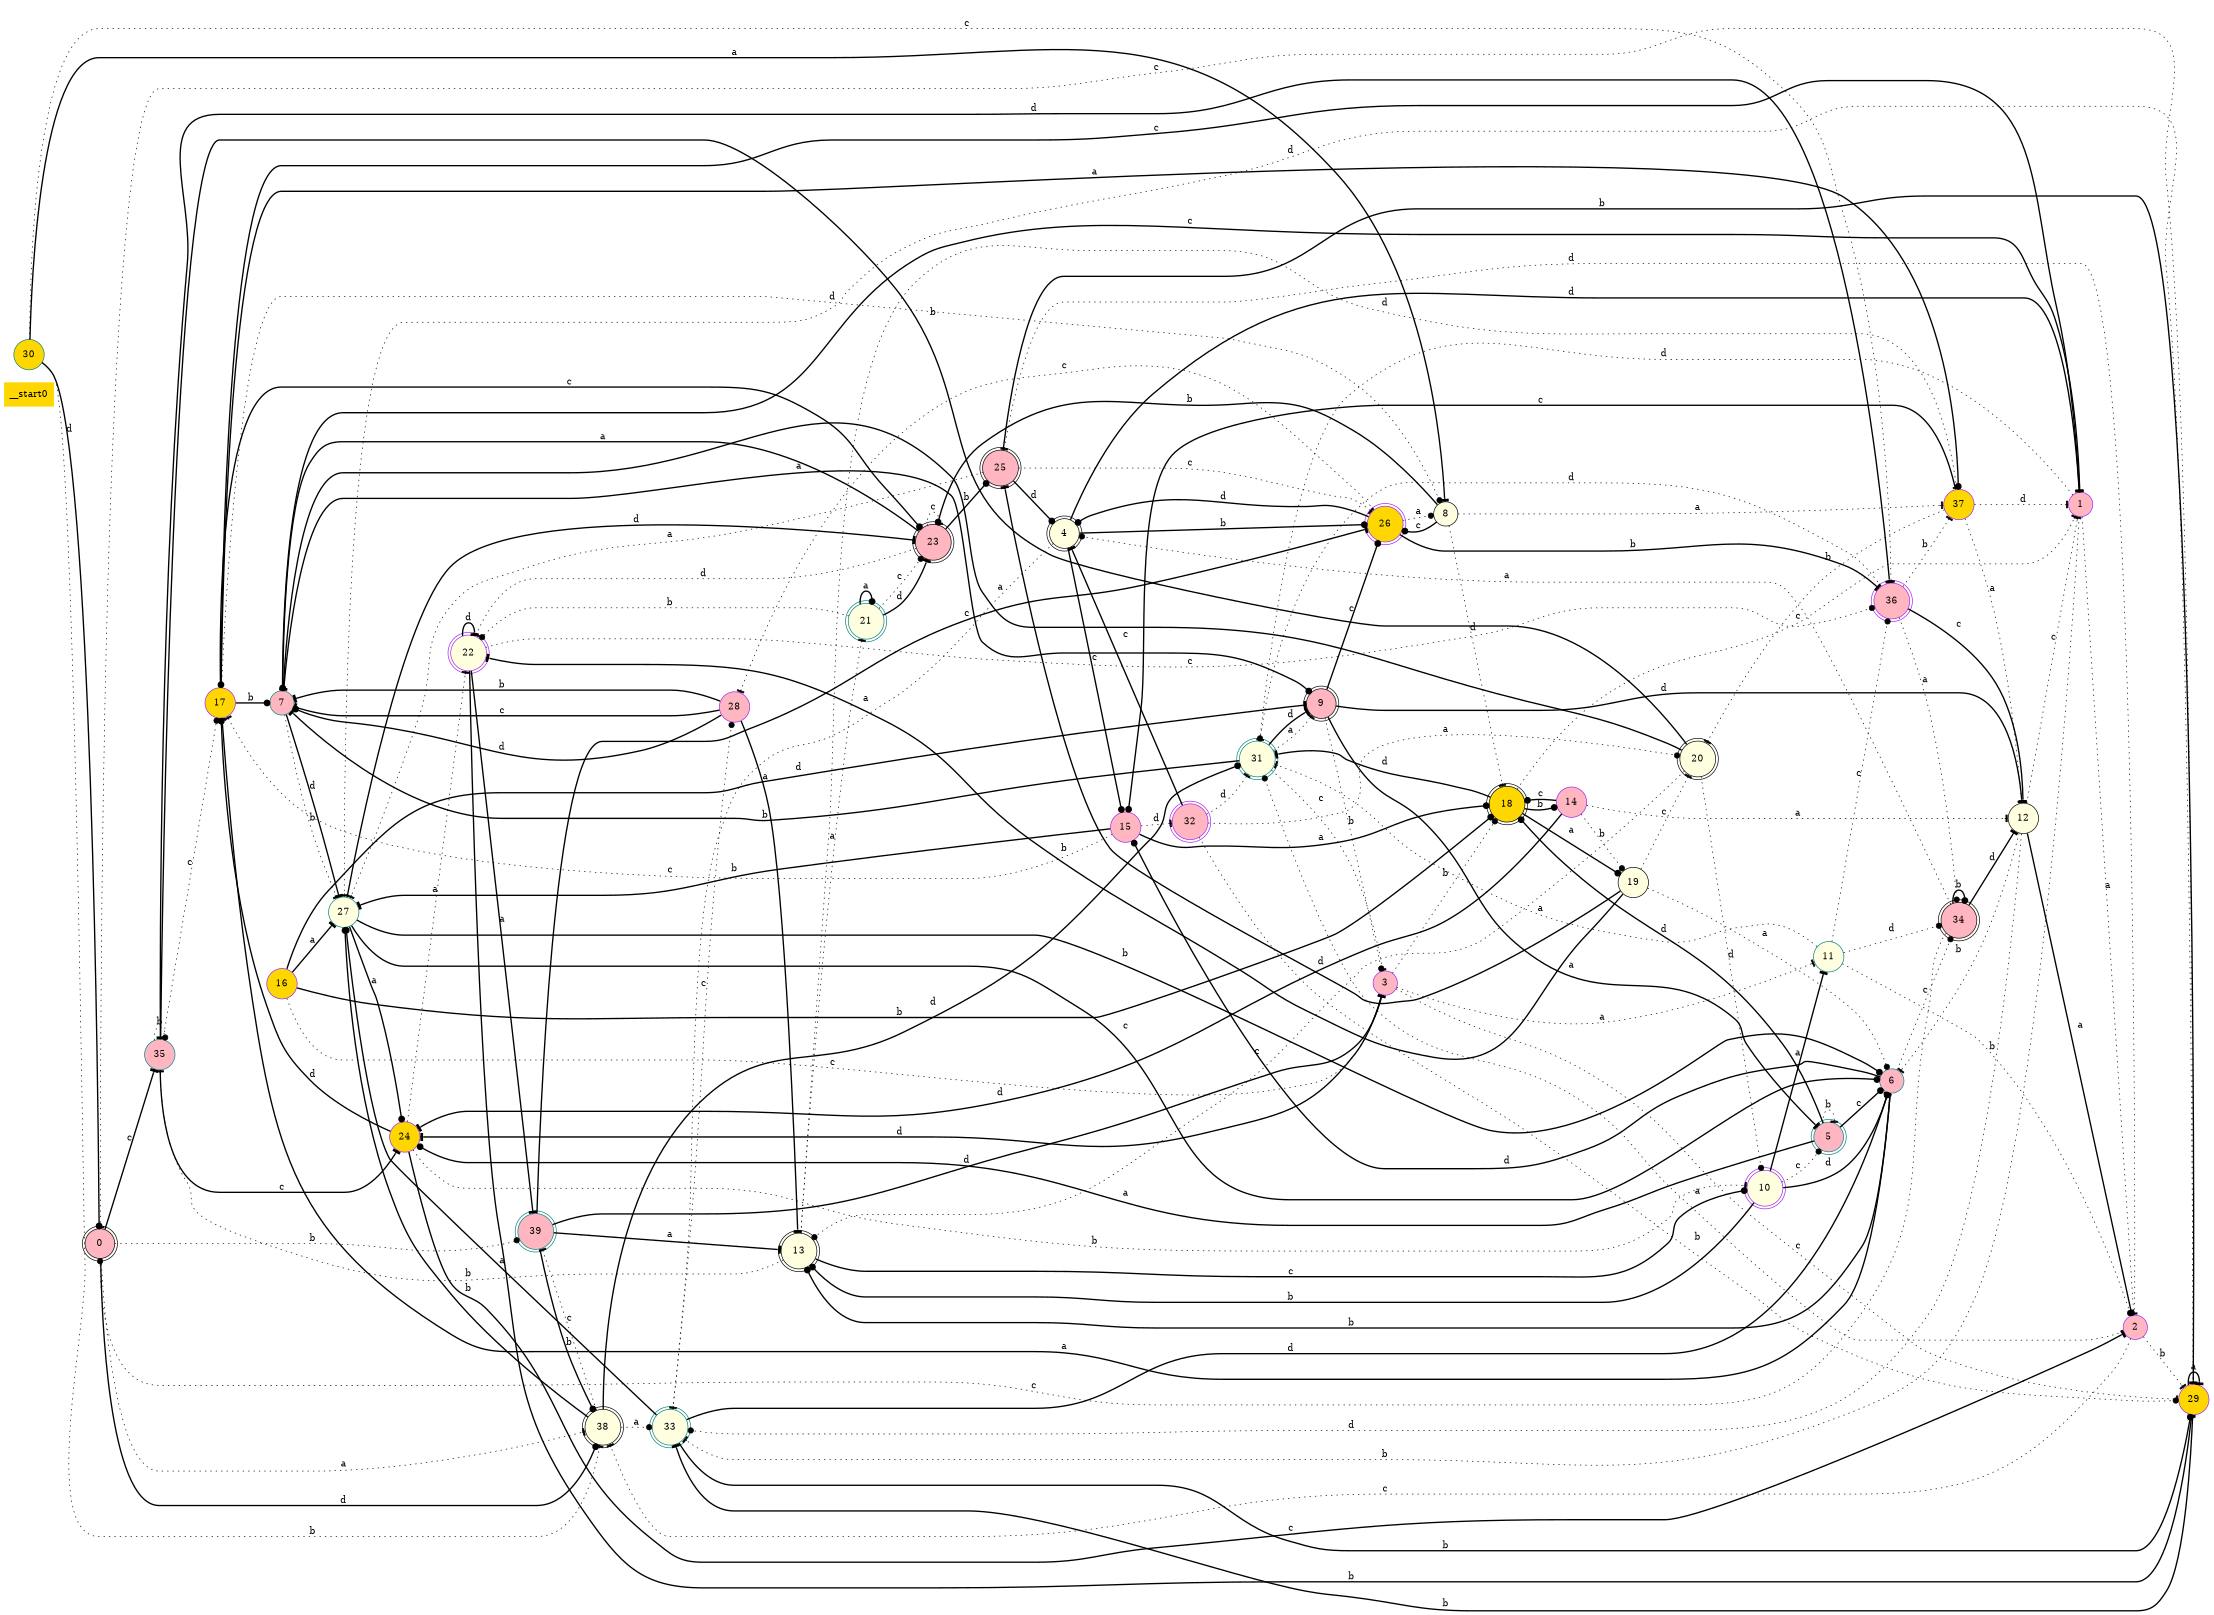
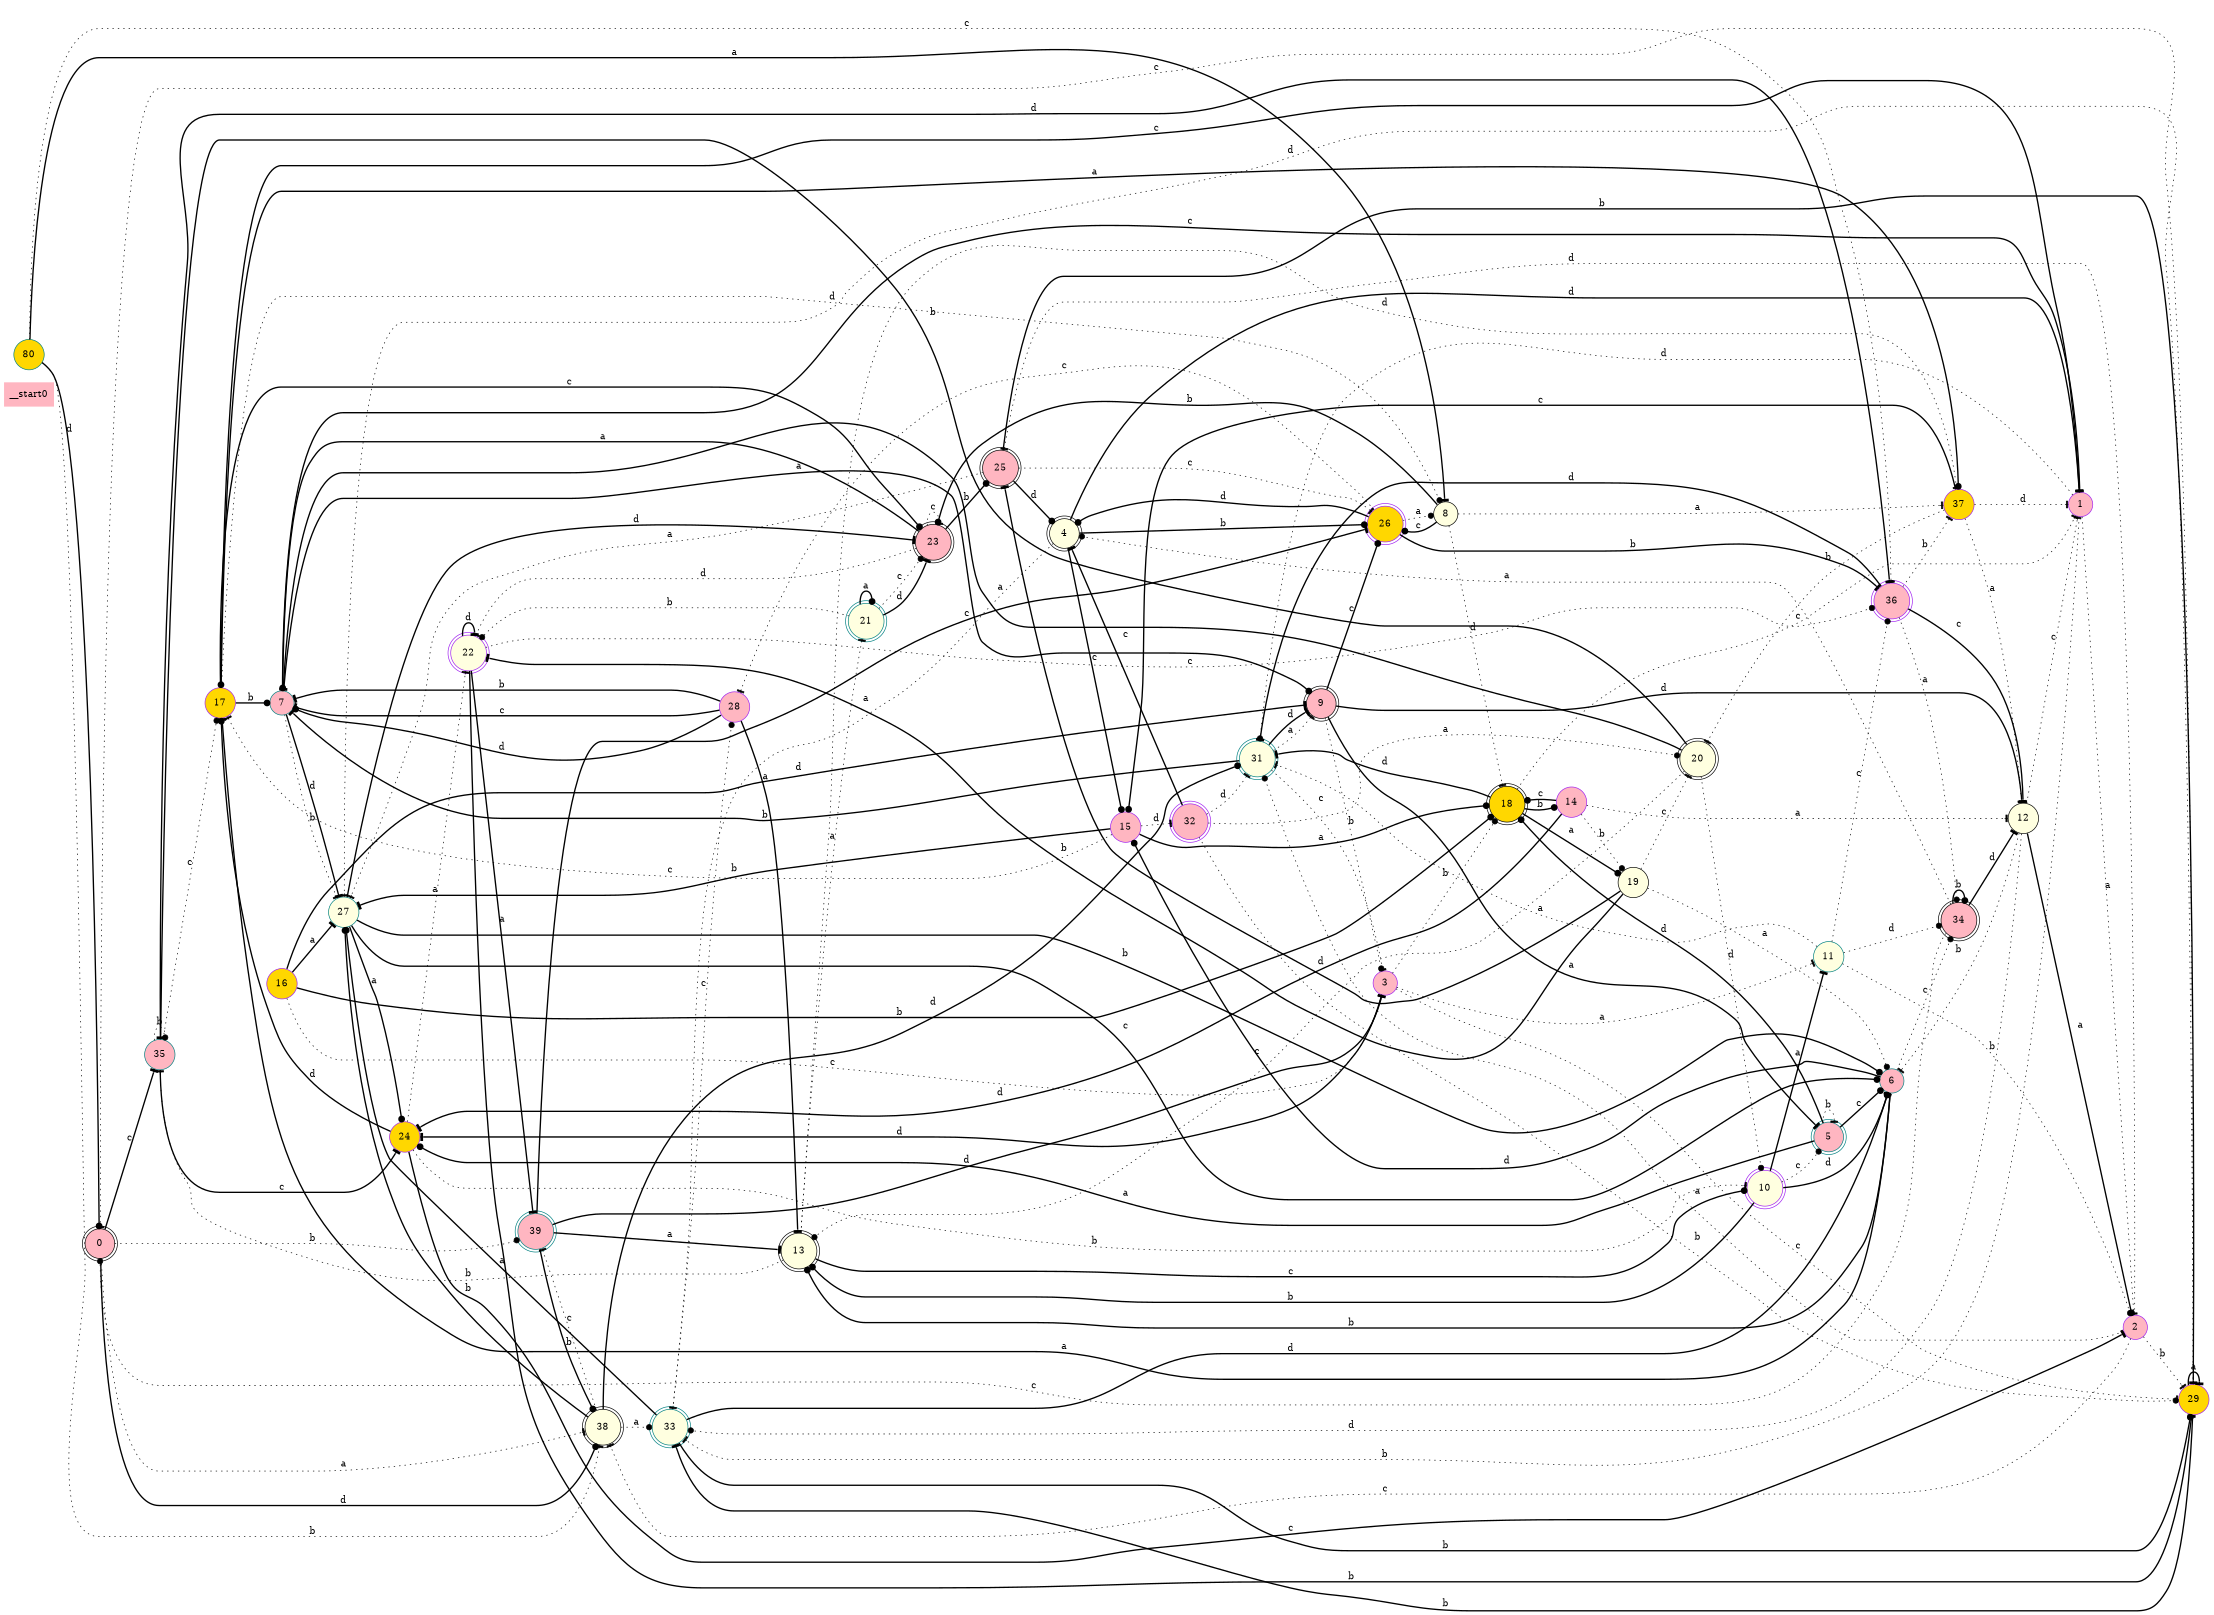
node "30": label "30" -> "80"
node "__start0": fillcolor gold -> lightpink
edge "36" -> "31": style dotted -> bold
